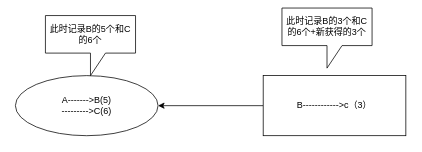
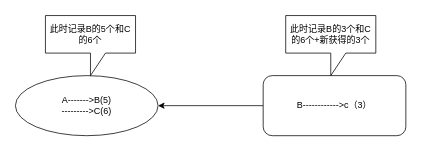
node "此时记录B的3个和C的6个+新获得的3个": moved (327, 38) -> (330, 45)
node "B------------>c（3）": shape rectangle -> rounded rectangle
